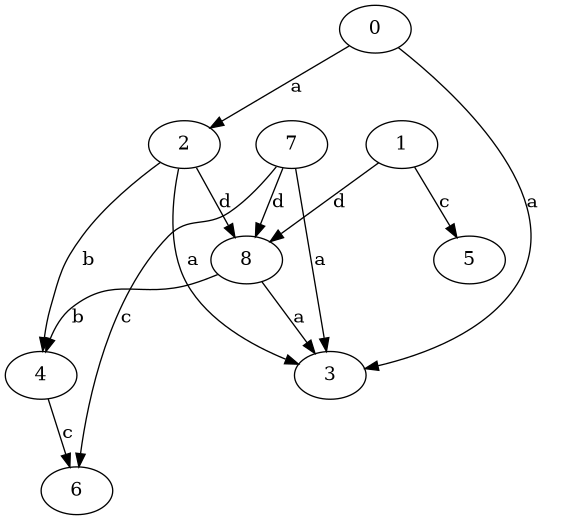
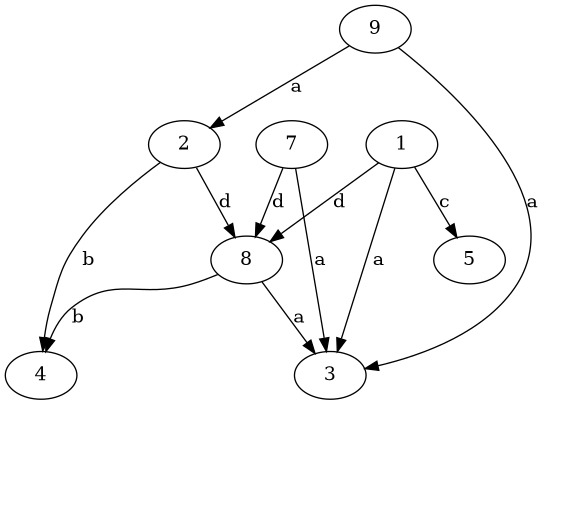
node "0": label "0" -> "9"
edge "2" -> "3": now "1" -> "3"
node "6": removed
